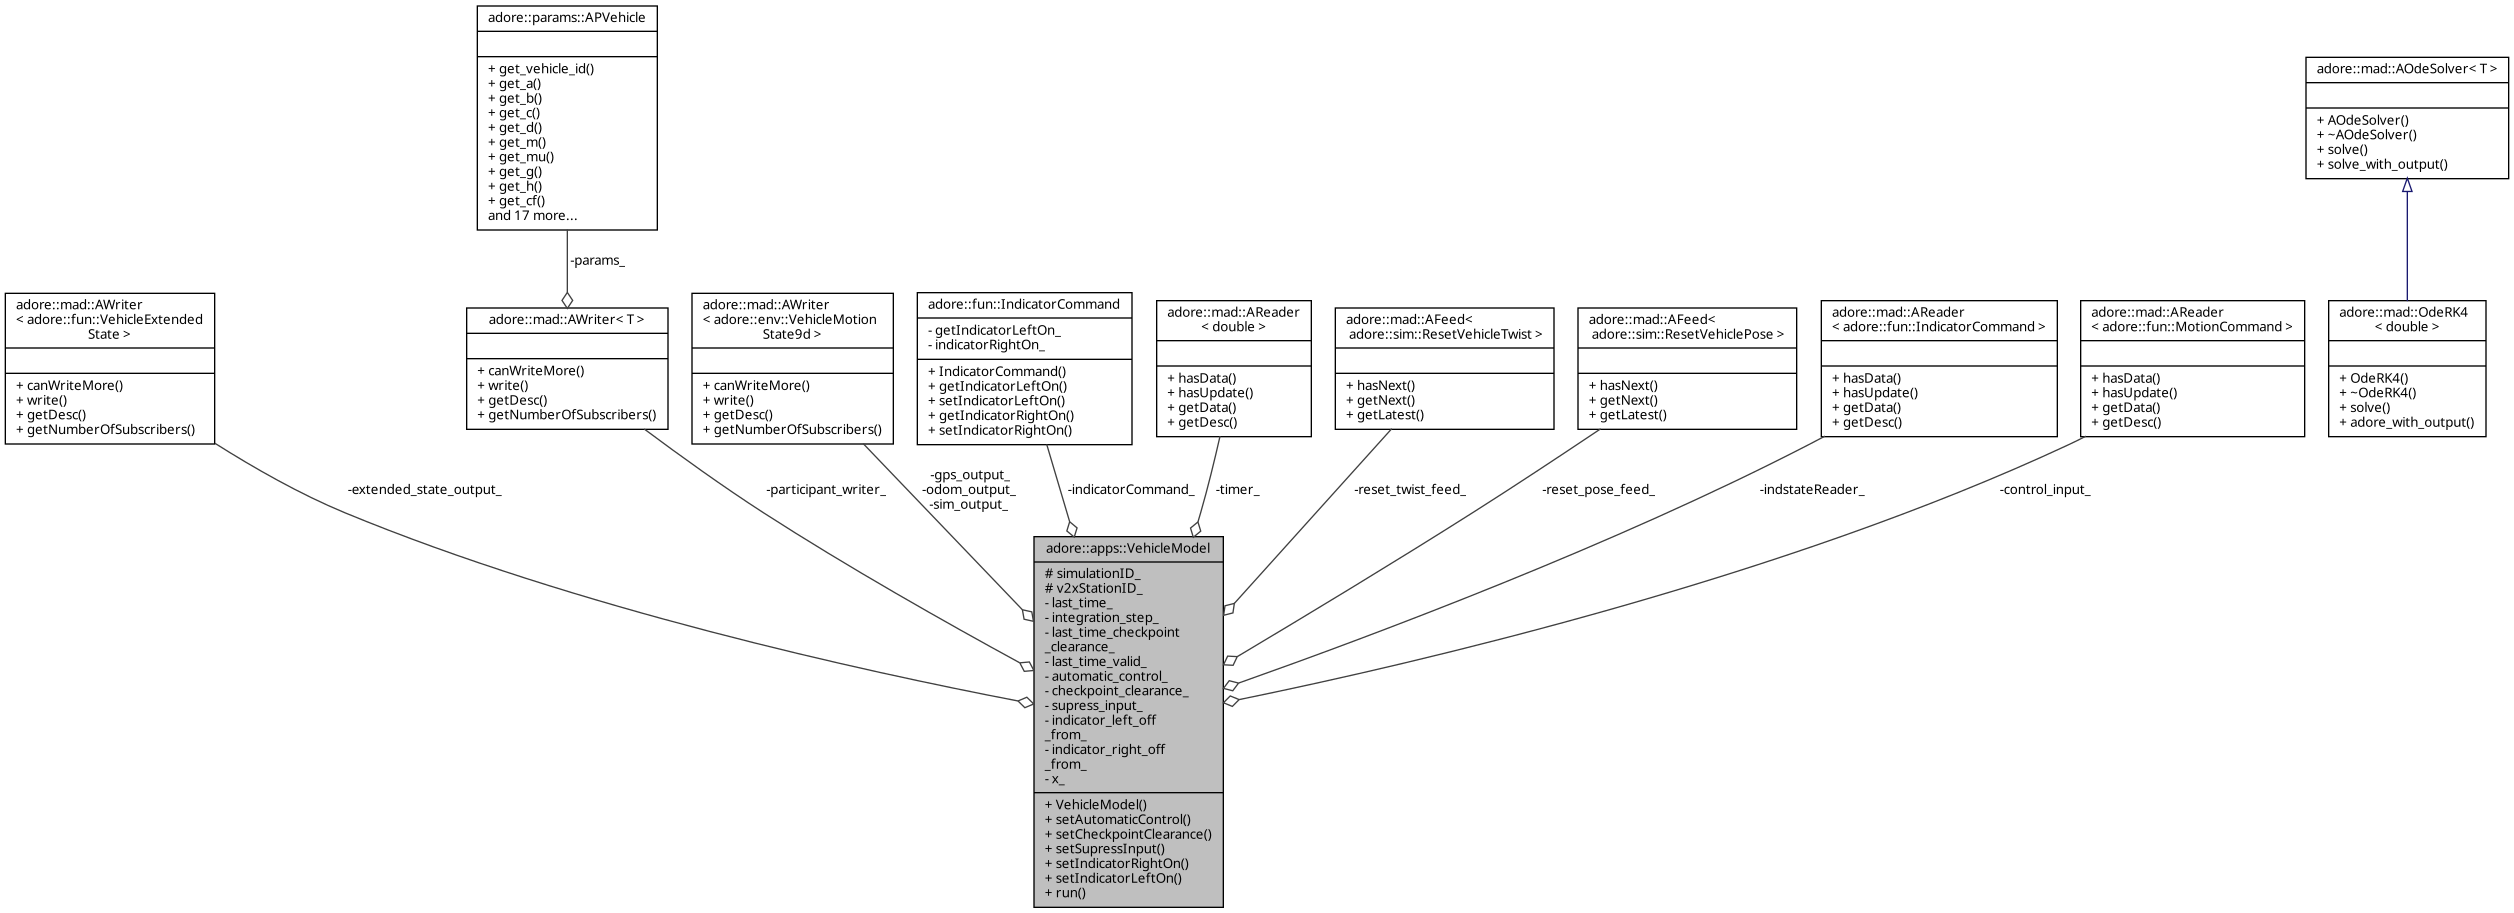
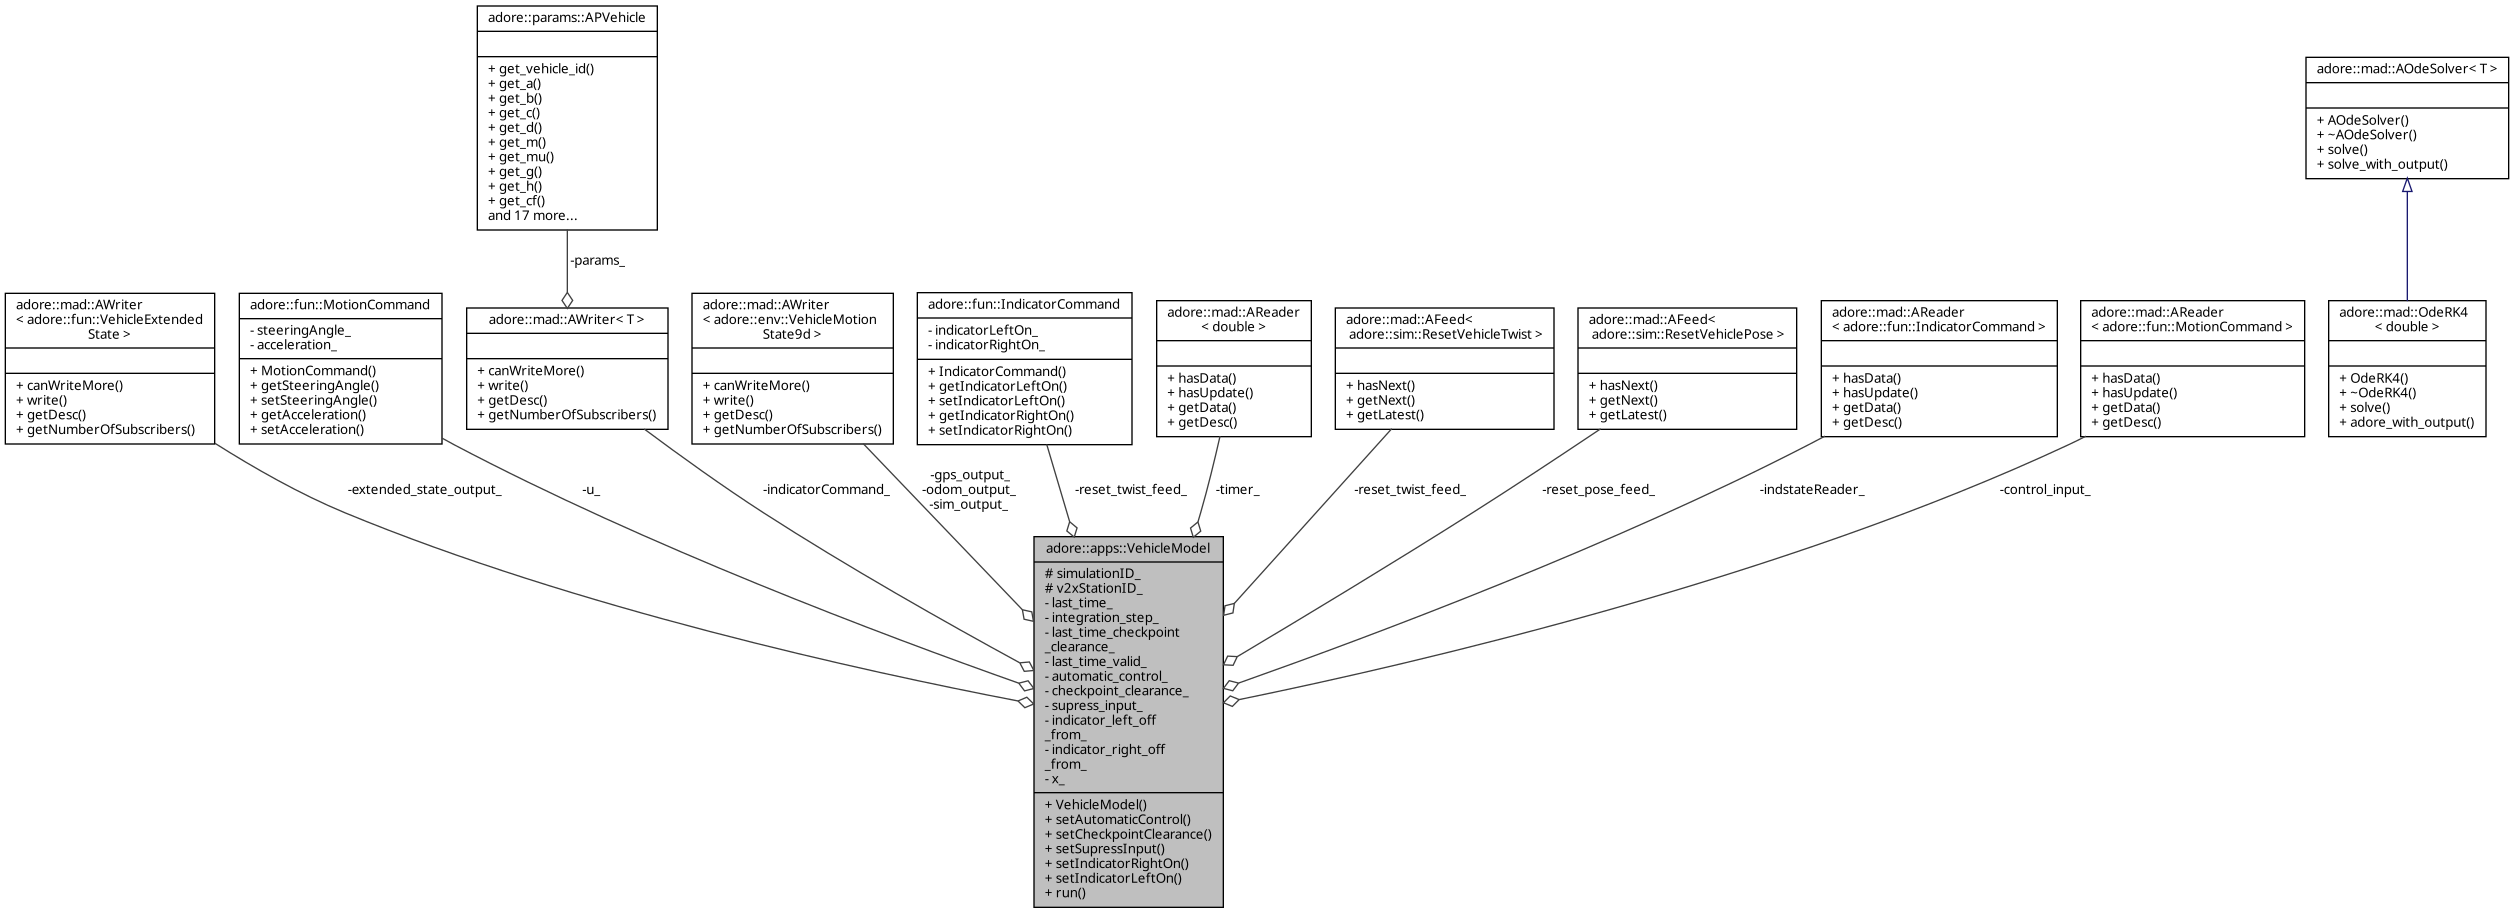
node "adore::fun::IndicatorCommand": text "- getIndicatorLeftOn_" -> "- indicatorLeftOn_"
node "adore::fun::MotionCommand": added
edge "adore::mad::AWriter< T >" -> "adore::apps::VehicleModel": label " -participant_writer_" -> " -indicatorCommand_"
edge "adore::fun::IndicatorCommand" -> "adore::apps::VehicleModel": label " -indicatorCommand_" -> " -reset_twist_feed_"
